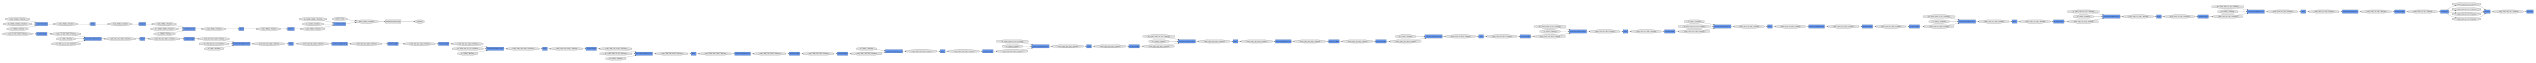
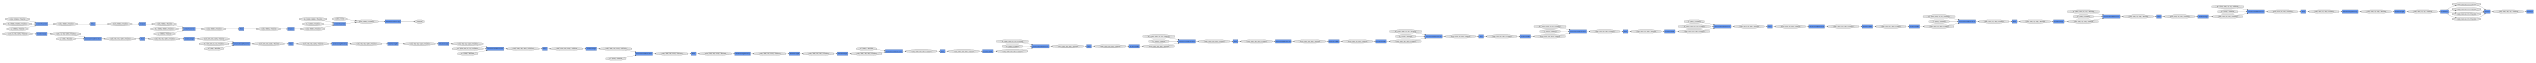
node "SoftmaxCrossEntropy": fillcolor #e0e0e0 -> #6495ed
node "W: (512, 256, 3, 3), float32": added
node "W: (64, 3, 3, 3), float32": removed
node "W: (128, 128, 3, 3), float32": removed
